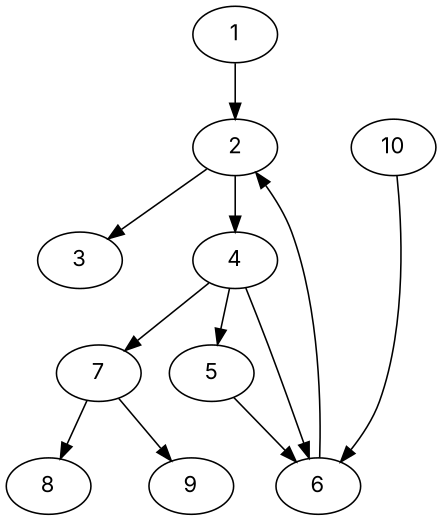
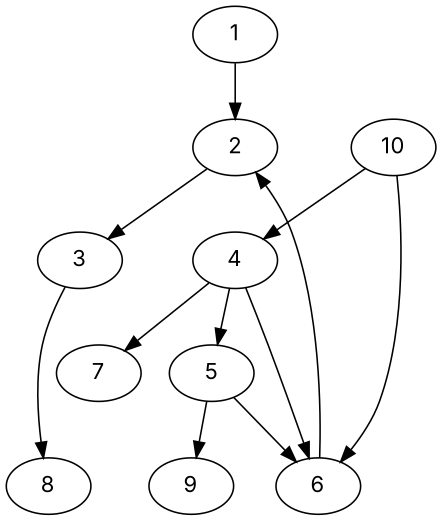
edge "2" -> "4": now "10" -> "4"
edge "7" -> "8": now "3" -> "8"
edge "7" -> "9": now "5" -> "9"
